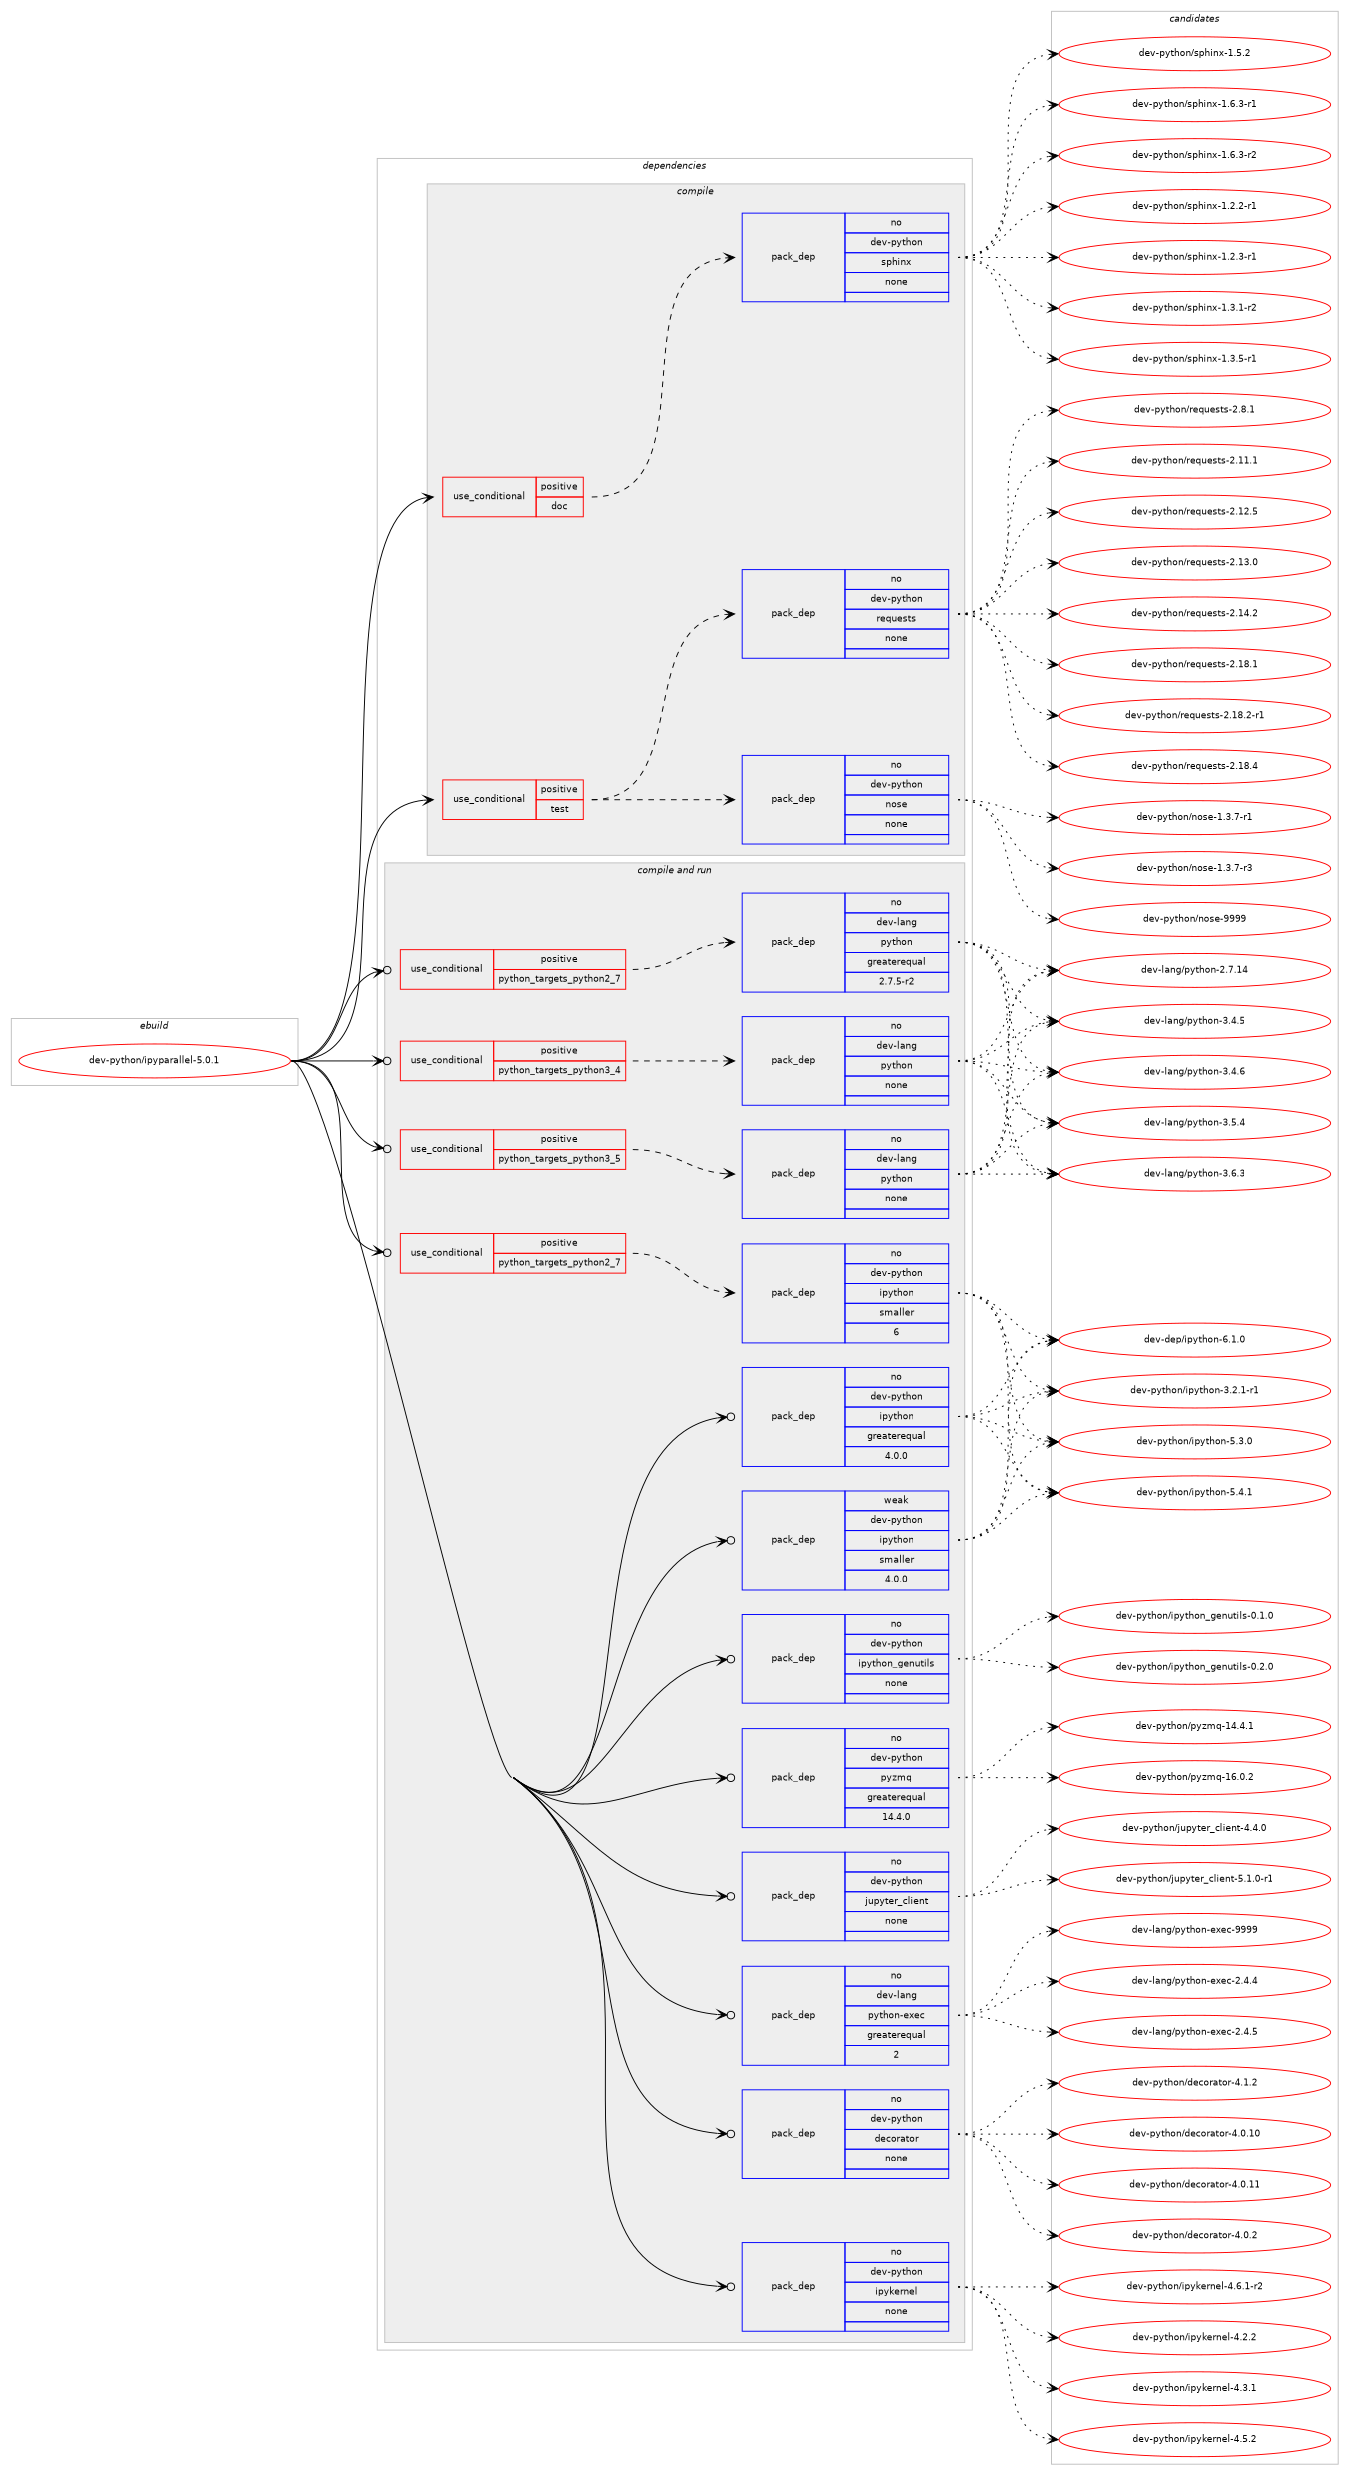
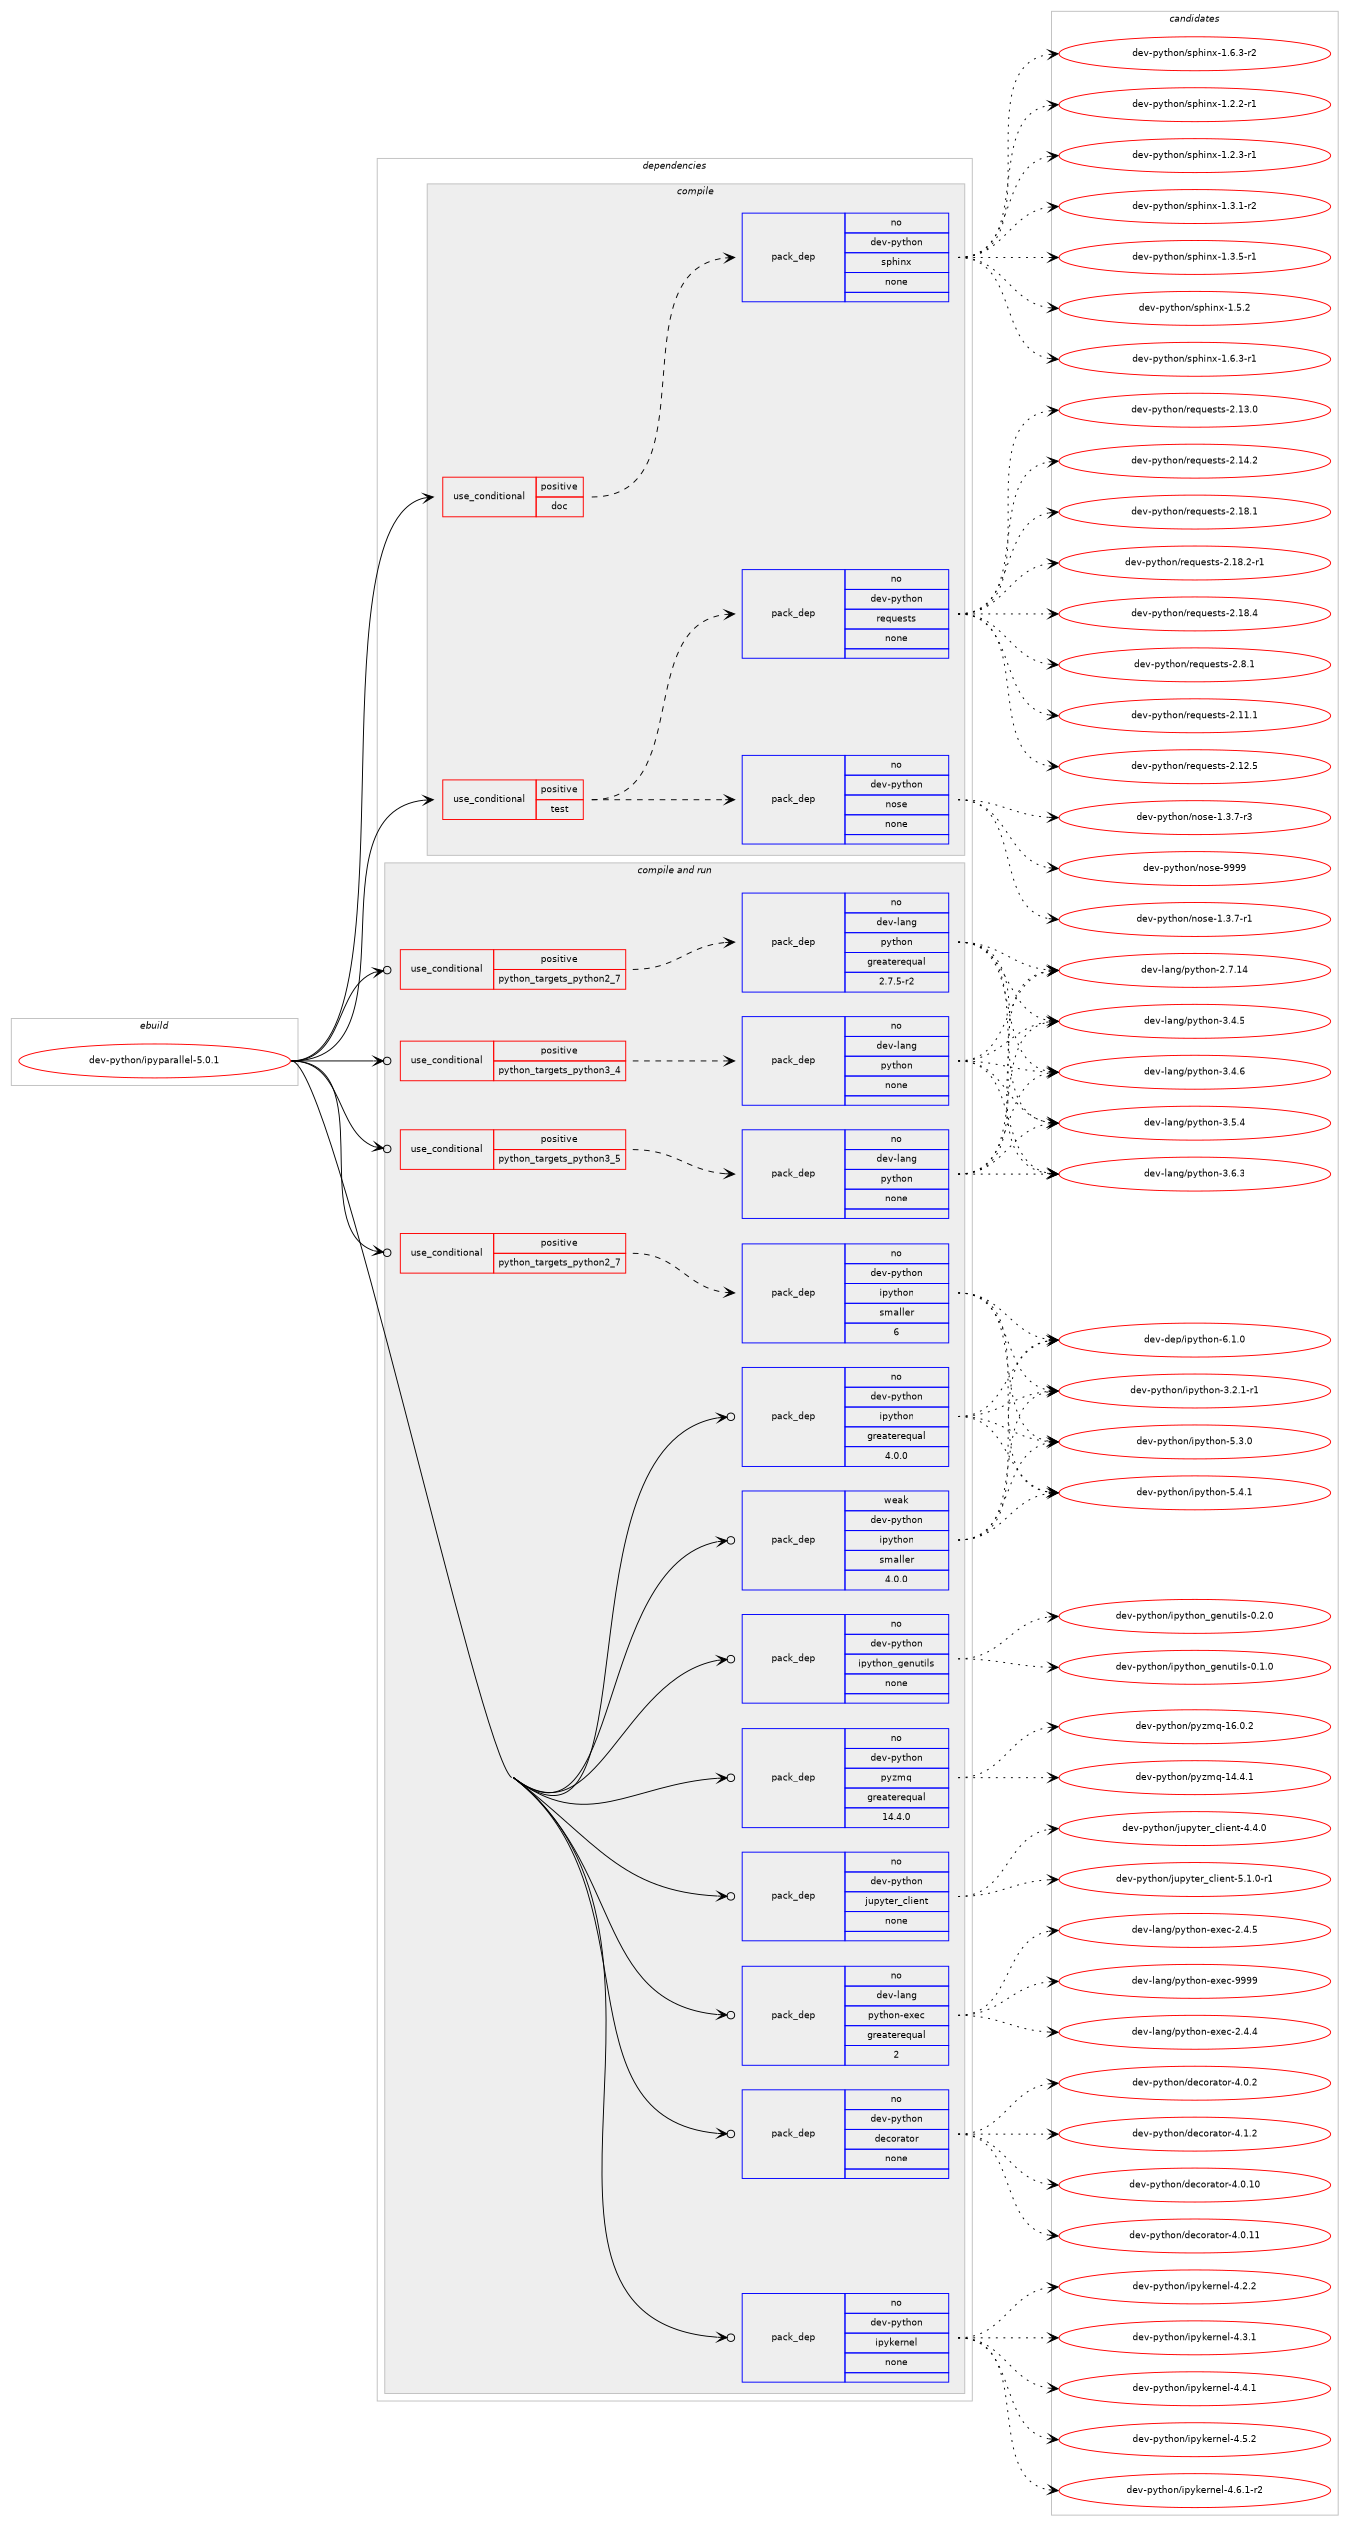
node "dev-python/ipykernel-4.4.1": added
